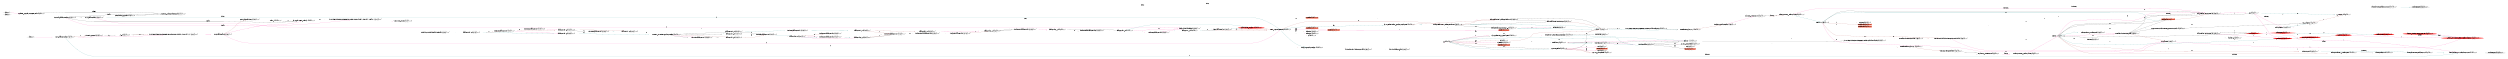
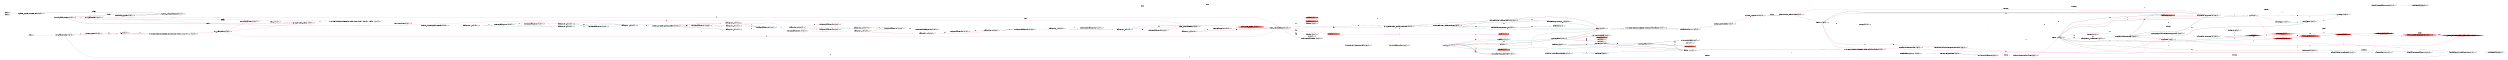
node "BooleanClause clause@@@57@@@['1', '1', '0']": removed
node "BooleanClause clause@@@57@@@['1', '0', '0']": removed
